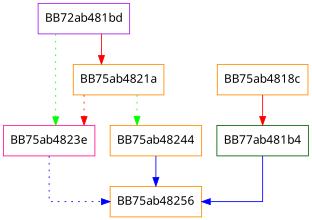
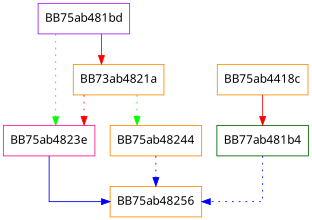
node "BB72ab481bd": label "BB72ab481bd" -> "BB75ab481bd"
node "BB75ab4821a": label "BB75ab4821a" -> "BB73ab4821a"
node "BB75ab4818c": label "BB75ab4818c" -> "BB75ab4418c"
edge "BB75ab48244" -> "BB75ab48256": style solid -> dotted
edge "BB75ab4823e" -> "BB75ab48256": style dotted -> solid
edge "BB77ab481b4" -> "BB75ab48256": style solid -> dotted
